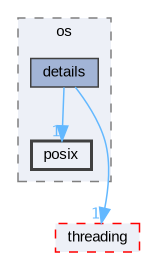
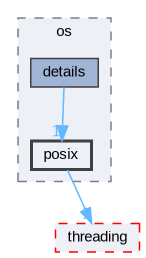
edge "details" -> "threading": now "posix" -> "threading"
